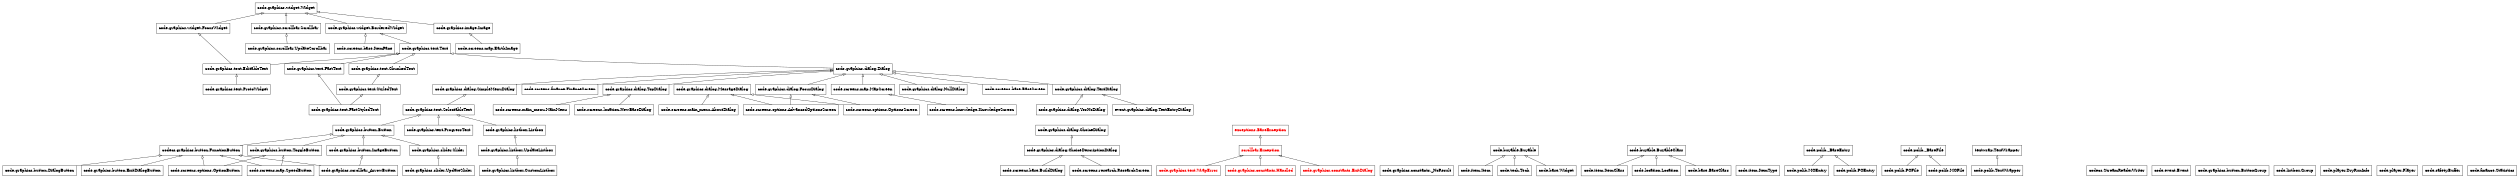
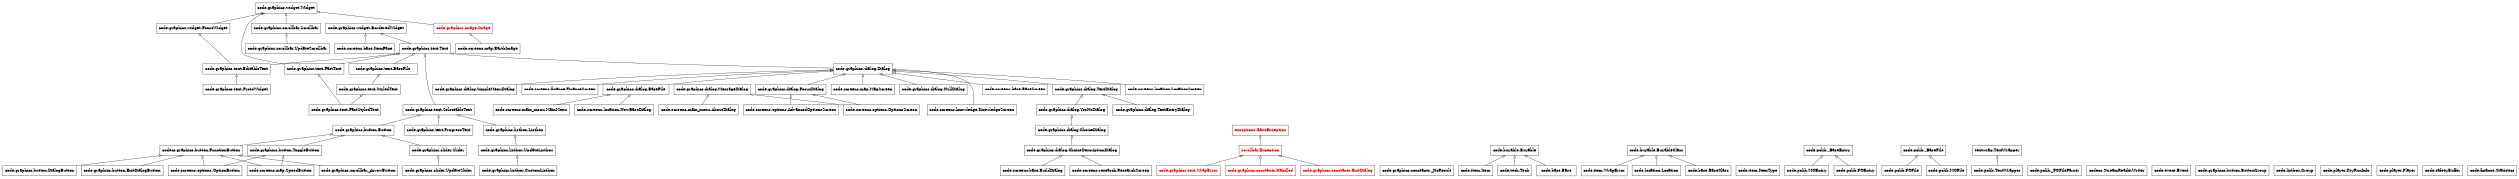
edge "code.graphics.widget.BorderedWidget" -> "code.graphics.widget.Widget": now "code.graphics.text.FastText" -> "code.graphics.widget.Widget"
node "code.graphics.image.Image": fontcolor black -> red
node "code.graphics.text.ChunkedText": label "code.graphics.text.ChunkedText" -> "code.graphics.text.BaseFile"
node "code.graphics.dialog.TopDialog": label "code.graphics.dialog.TopDialog" -> "code.graphics.dialog.BaseFile"
node "code.screens.location.LocationScreen": added
edge "code.graphics.text.SelectableText" -> "code.graphics.dialog.SimpleMenuDialog": now "code.graphics.text.SelectableText" -> "code.graphics.text.Text"
edge "code.screens.options.AdvancedOptionsScreen" -> "code.graphics.dialog.MessageDialog": removed
edge "code.screens.knowledge.KnowledgeScreen" -> "code.screens.map.MapScreen": now "code.screens.knowledge.KnowledgeScreen" -> "code.graphics.dialog.Dialog"
node "event.graphics.dialog.TextEntryDialog": label "event.graphics.dialog.TextEntryDialog" -> "code.graphics.dialog.TextEntryDialog"
edge "code.graphics.dialog.ChoiceDialog" -> "code.graphics.dialog.YesNoDialog": added
node "code.graphics.button.ImageButton": removed
node "code.base.Widget": label "code.base.Widget" -> "code.base.Base"
node "code.item.ItemClass": label "code.item.ItemClass" -> "code.item.WrapError"
node "code.polib._POFileParser": added
